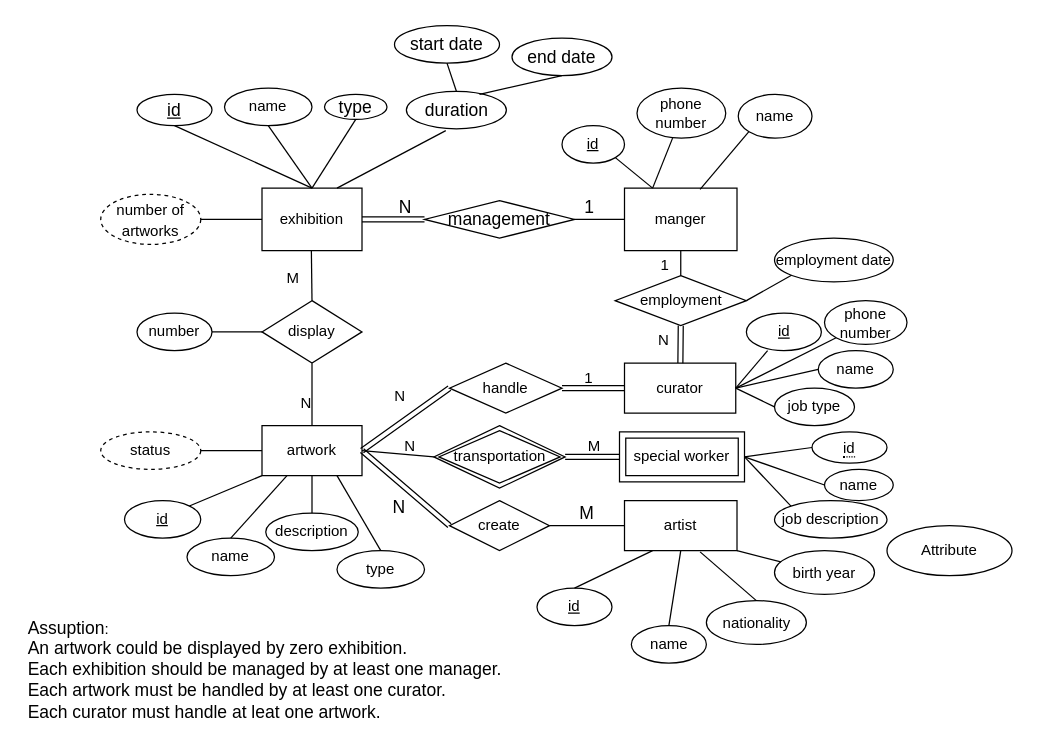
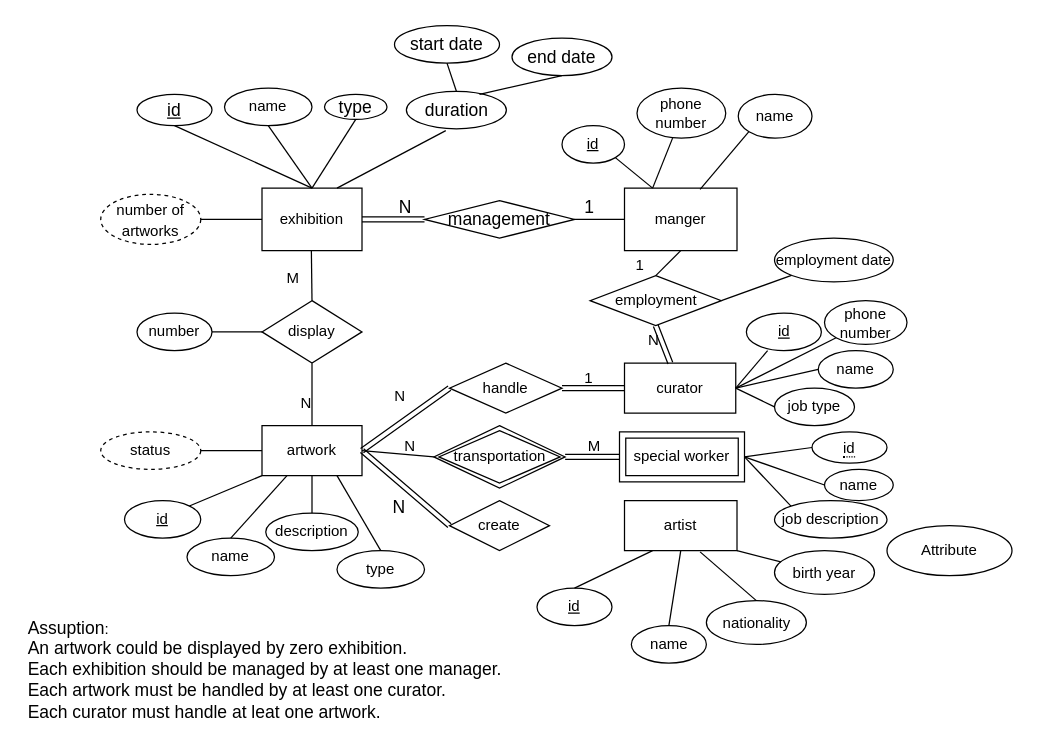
node "employment": moved (681, 301) -> (656, 301)
edge "create" -- "artist": removed, label "M"
